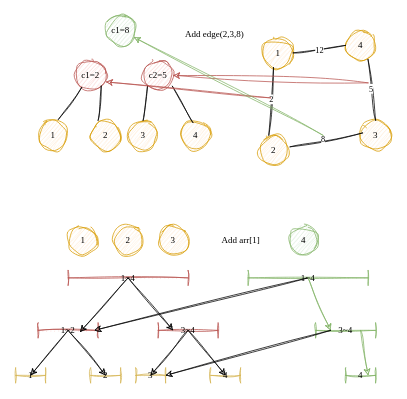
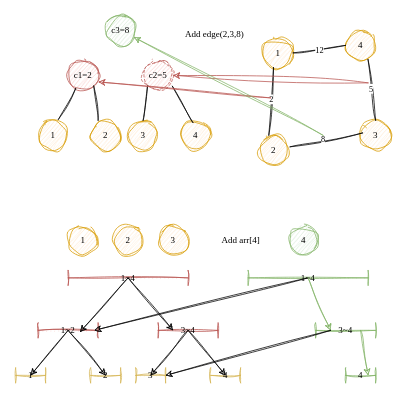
node "c1=8": label "c1=8" -> "c3=8"
node "c1=2": moved (90, 75) -> (83, 75)
node "c2=5": style solid -> dashed
node "Add arr[1]": label "Add arr[1]" -> "Add arr[4]"
